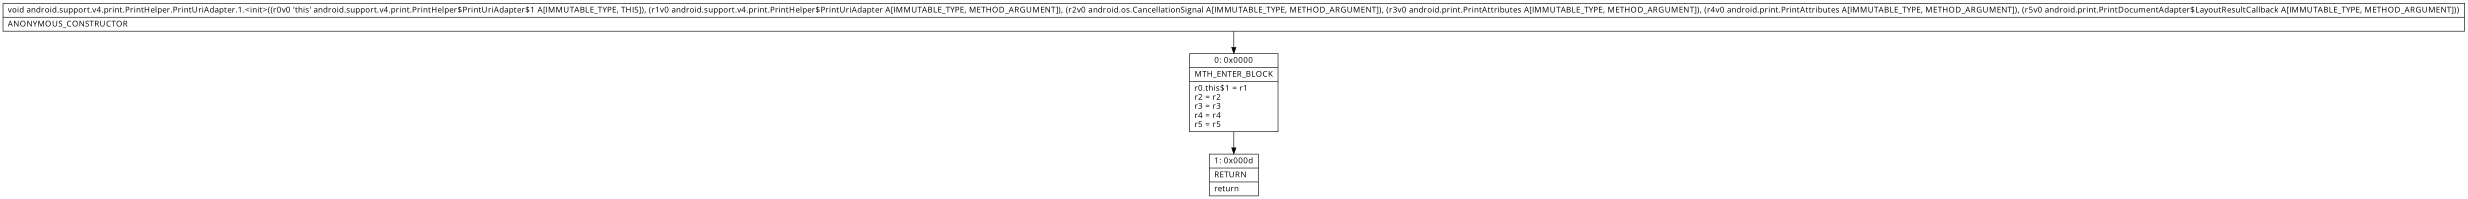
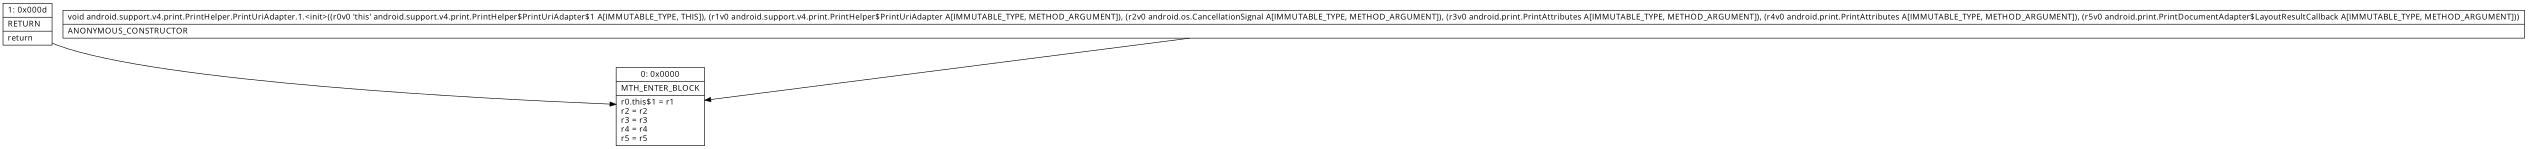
edge "0: 0x0000" -> "1: 0x000d": reversed
